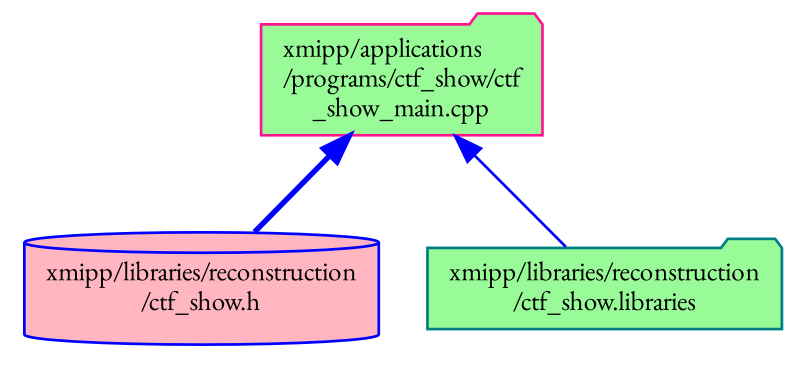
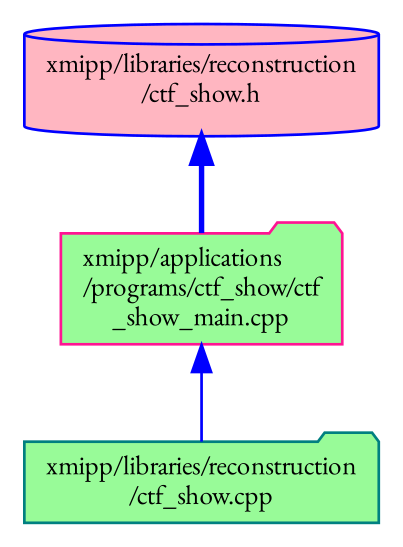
edge "xmipp/libraries/reconstruction /ctf_show.h" -> "xmipp/applications /programs/ctf_show/ctf _show_main.cpp": reversed
node "xmipp/libraries/reconstruction /ctf_show.libraries": label "xmipp/libraries/reconstruction /ctf_show.libraries" -> "xmipp/libraries/reconstruction /ctf_show.cpp"
